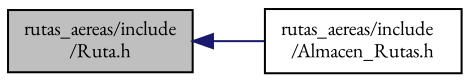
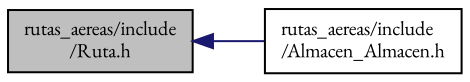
node "rutas_aereas/include /Almacen_Rutas.h": label "rutas_aereas/include /Almacen_Rutas.h" -> "rutas_aereas/include /Almacen_Almacen.h"
